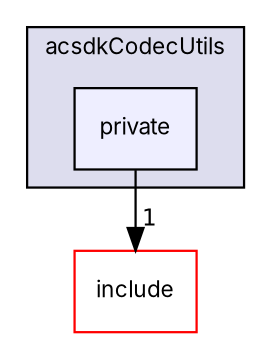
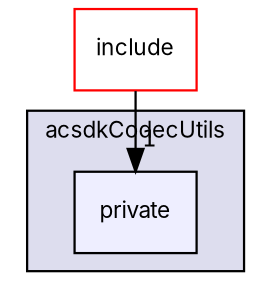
edge "private" -> "include": reversed
